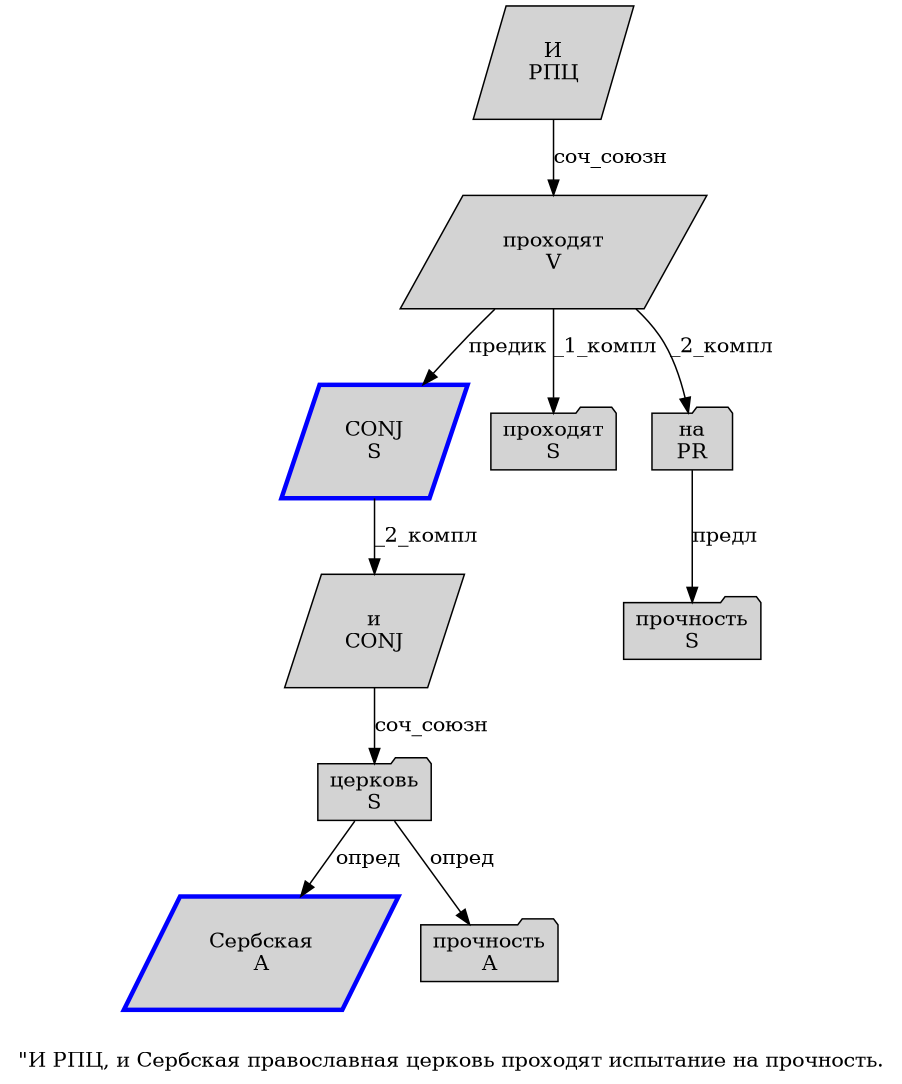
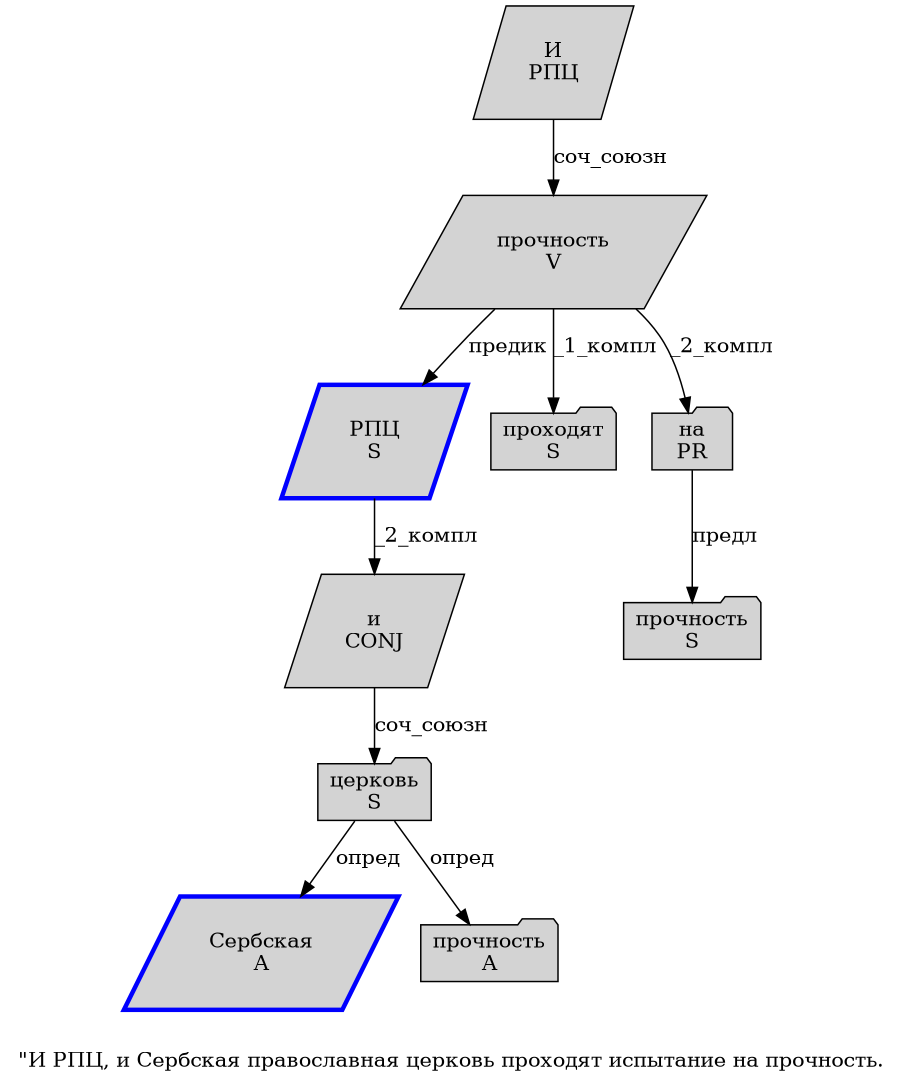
node "проходят V": label "проходят V" -> "прочность V"
node "CONJ S": label "CONJ S" -> "РПЦ S"
